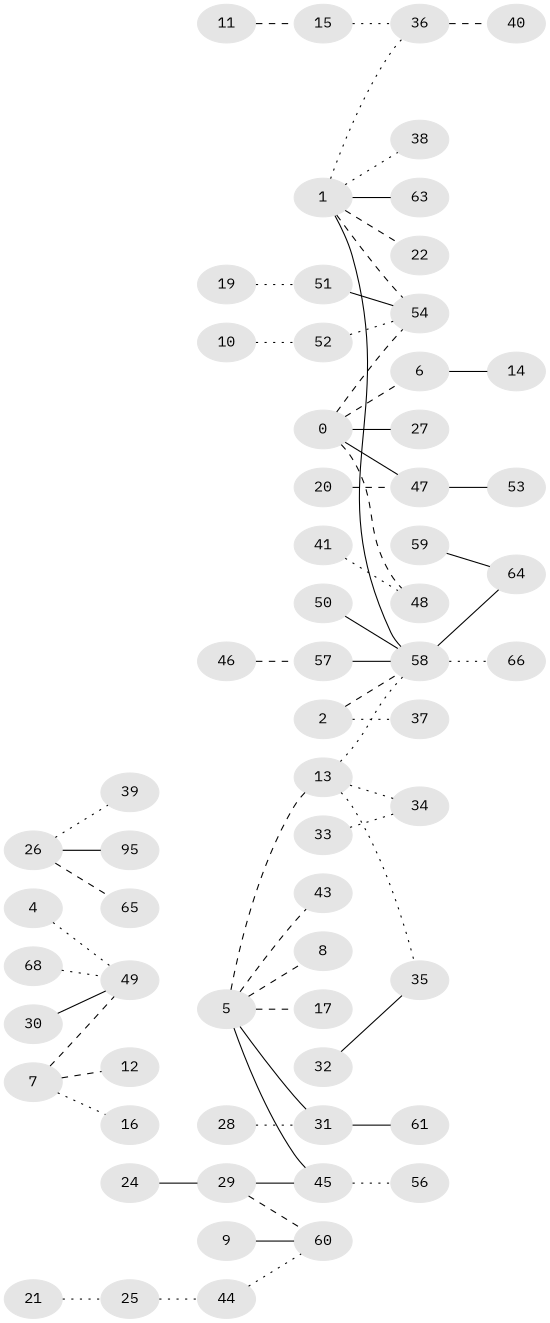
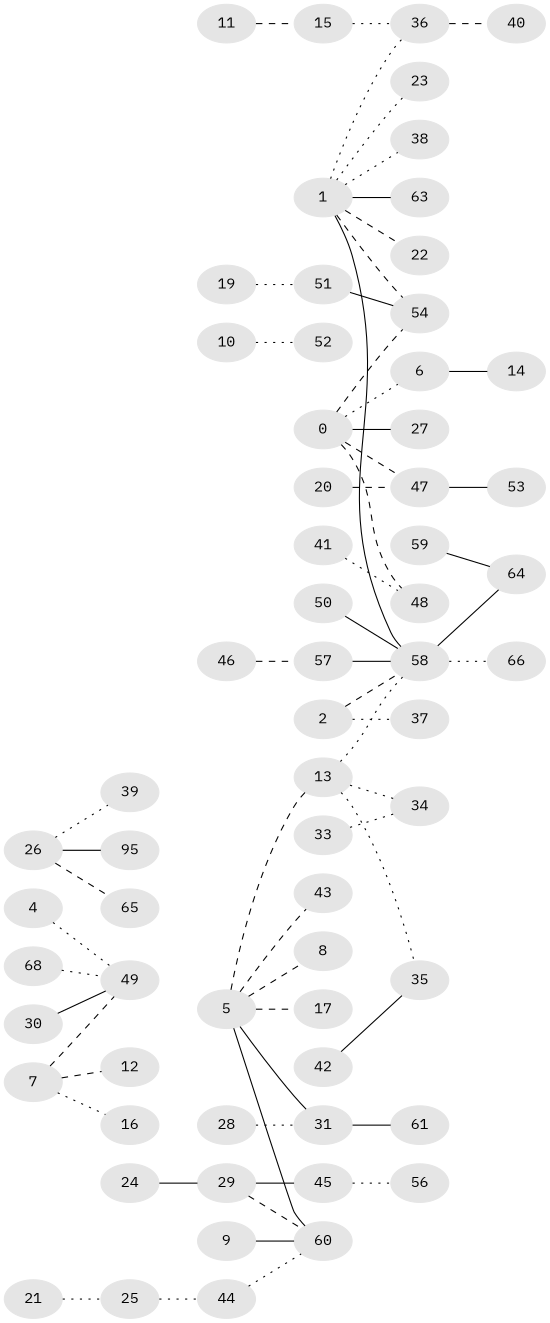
node "23": added
edge "54" -- "52": removed
edge "6" -- "0": style dashed -> dotted
edge "0" -- "47": style solid -> dashed
node "32": label "32" -> "42"
edge "5" -- "45": now "5" -- "60"
